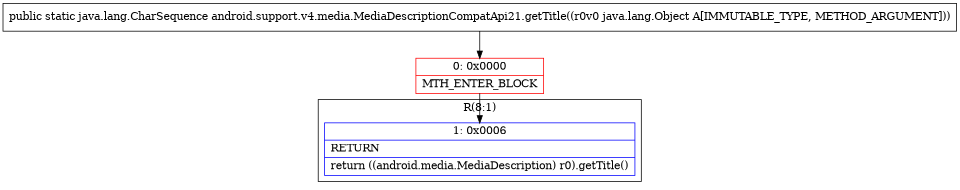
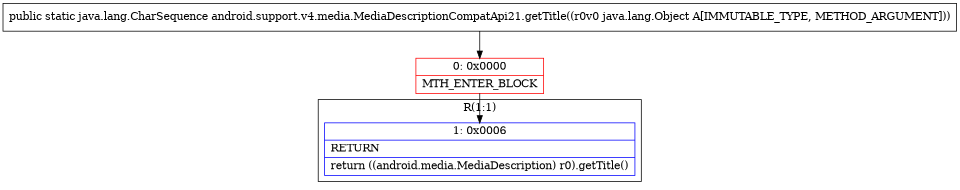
cluster "R(8:1)": label "R(8:1)" -> "R(1:1)"
